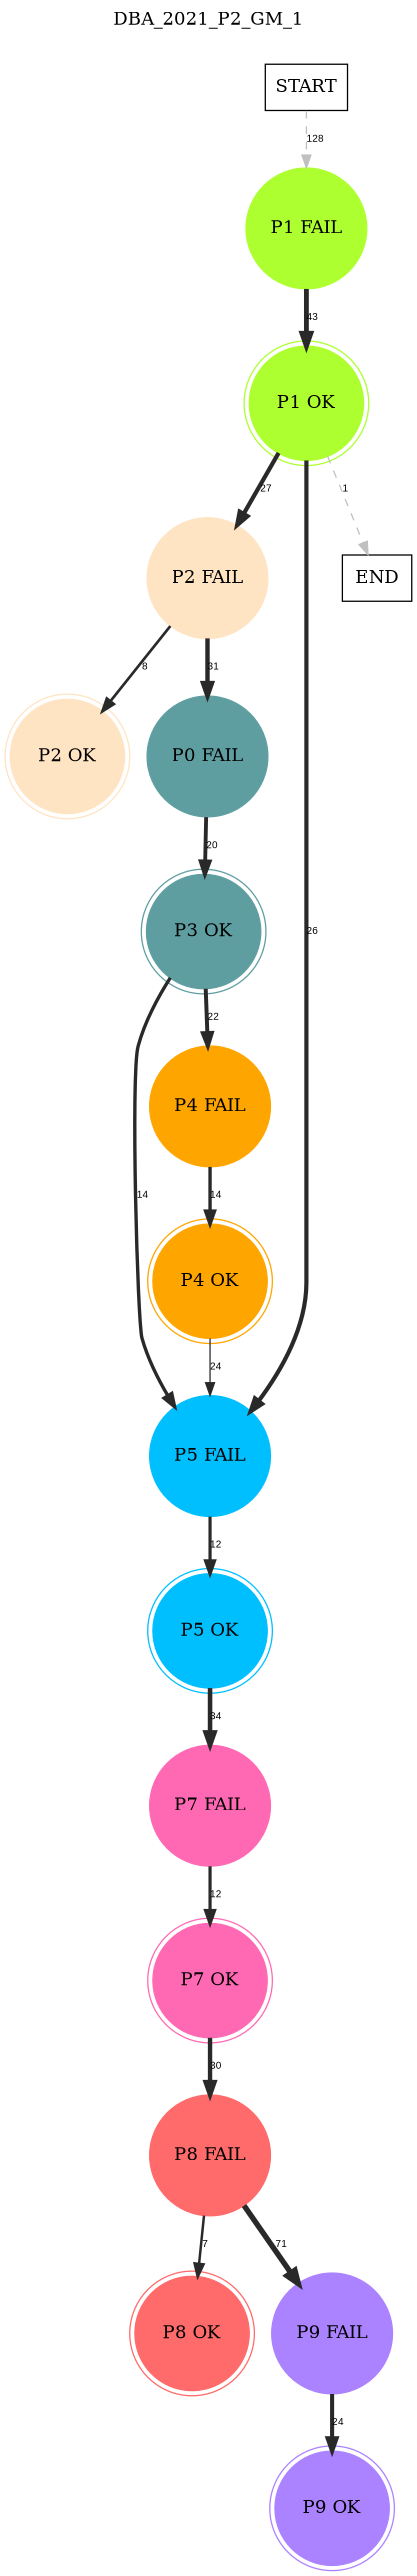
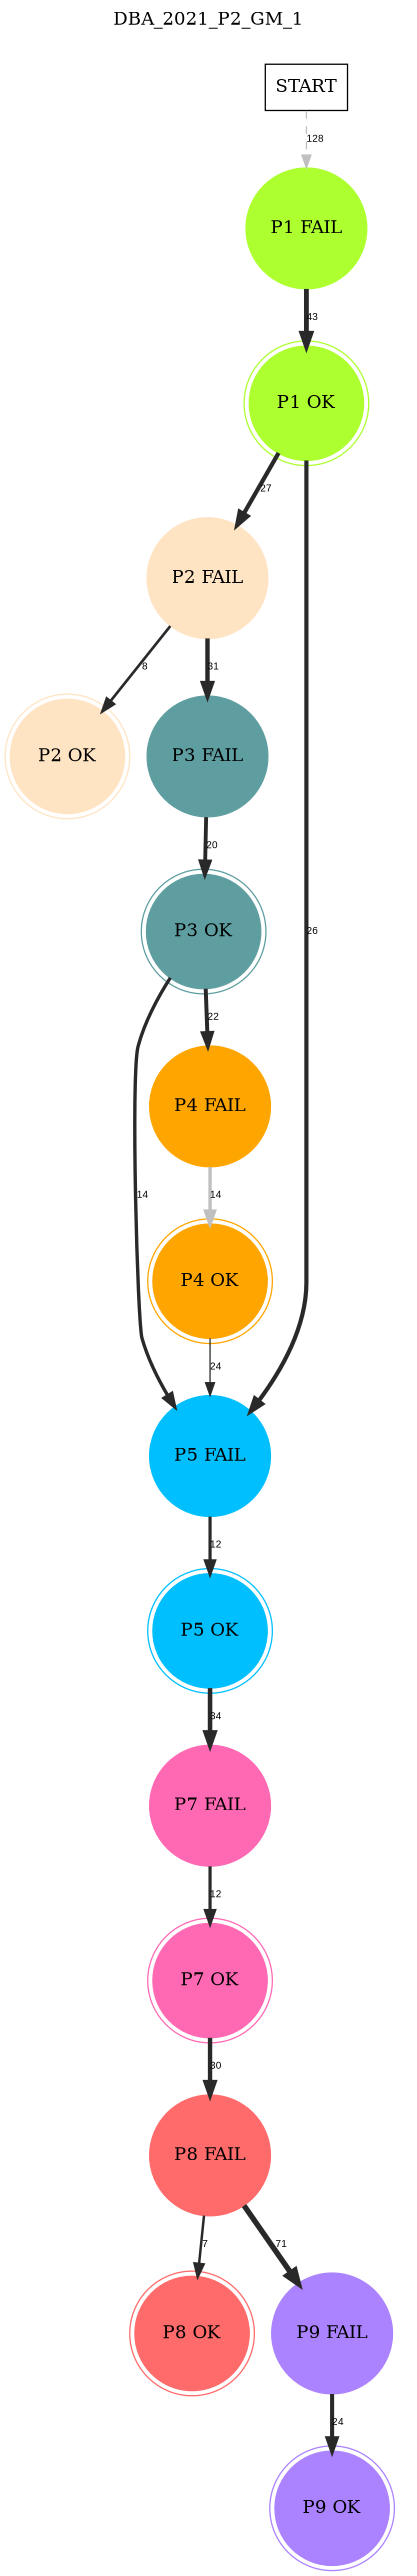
node "END": removed
node "P0 FAIL": label "P0 FAIL" -> "P3 FAIL"
edge "P4 FAIL" -> "P4 OK": color grey16 -> grey
